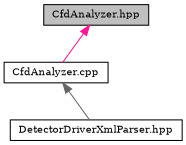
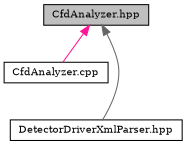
edge "DetectorDriverXmlParser.hpp" -> "CfdAnalyzer.cpp": now "DetectorDriverXmlParser.hpp" -> "CfdAnalyzer.hpp"
